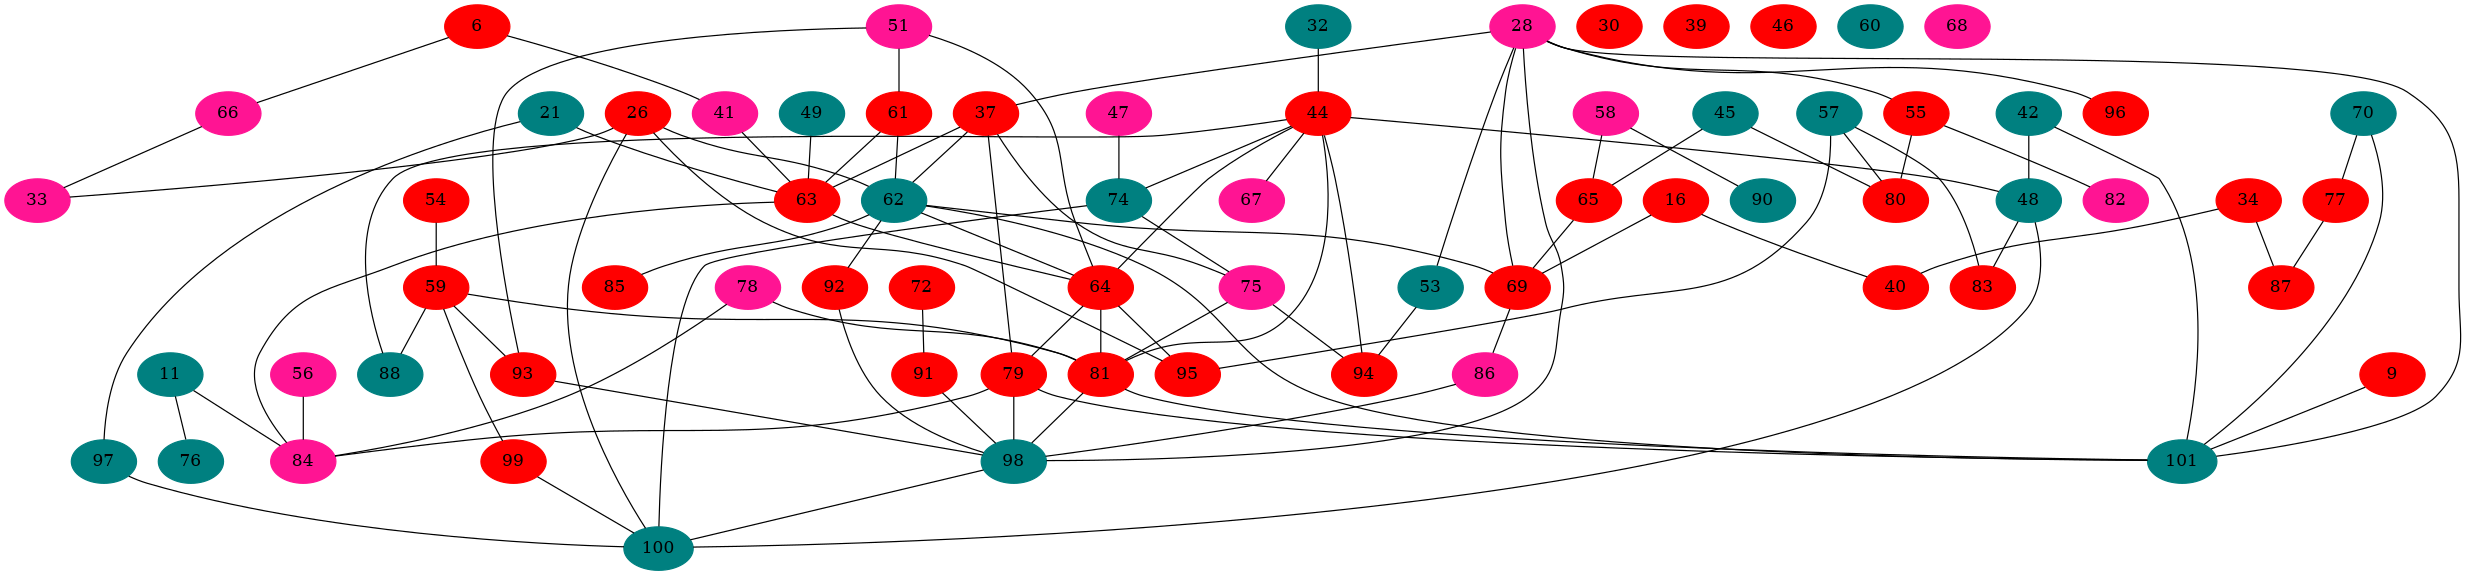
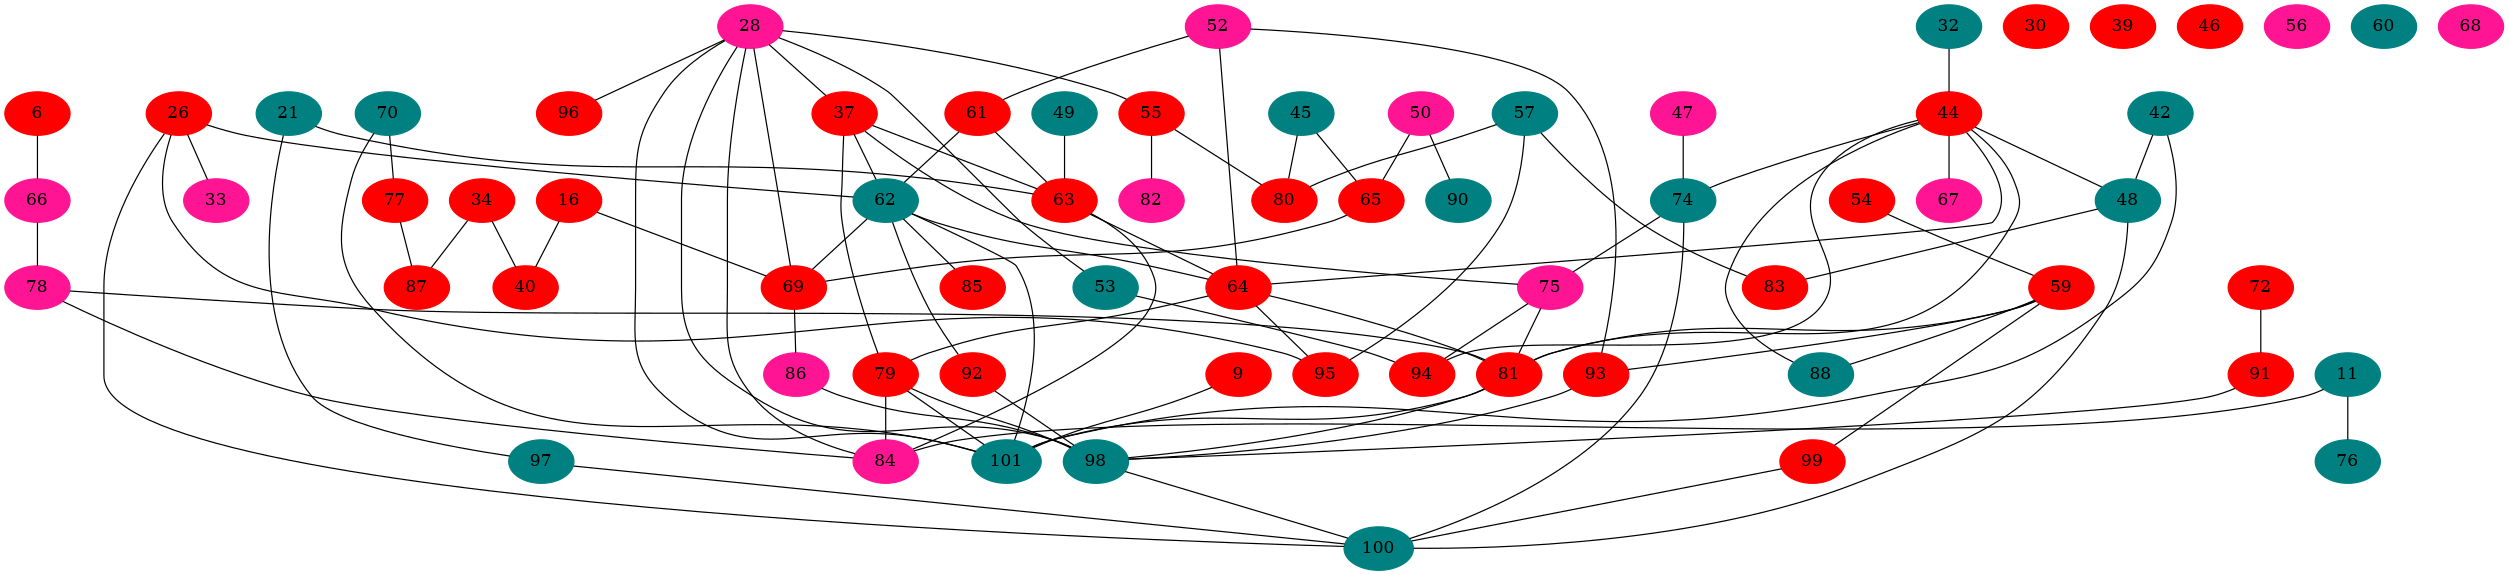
node "51": label "51" -> "52"
node "41": removed
node "58": label "58" -> "50"
edge "66" -- "33": now "66" -- "78"
edge "56" -- "84": now "28" -- "84"
